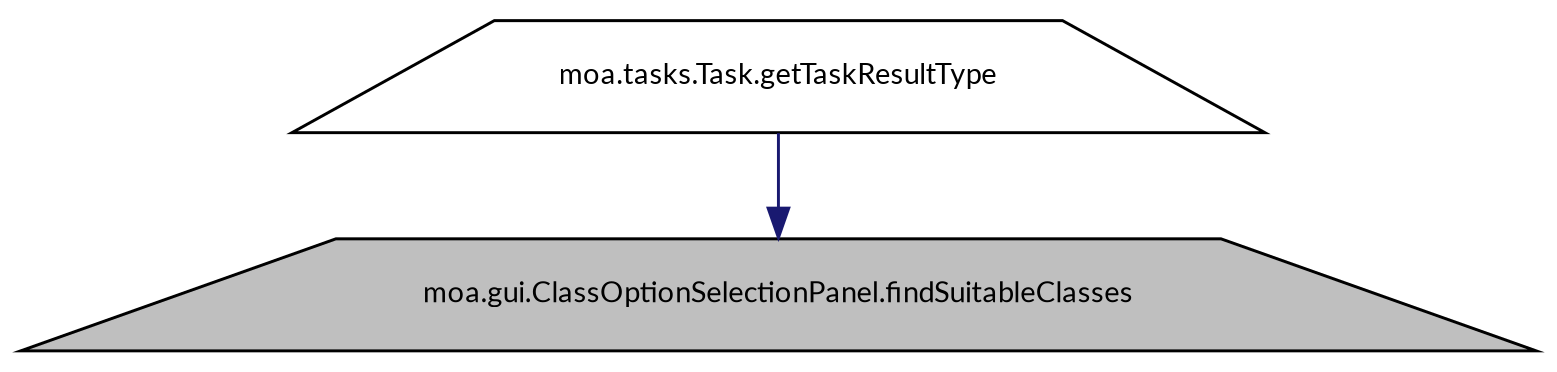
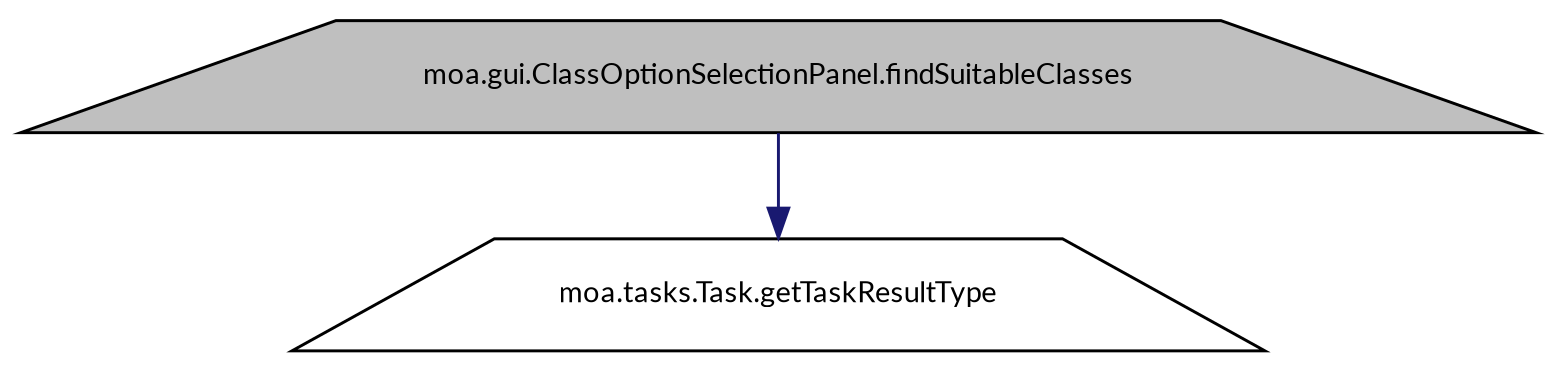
edge "moa.tasks.Task.getTaskResultType" -> "moa.gui.ClassOptionSelectionPanel.findSuitableClasses": reversed
